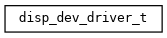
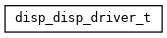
node "disp_dev_driver_t": label "disp_dev_driver_t" -> "disp_disp_driver_t"
